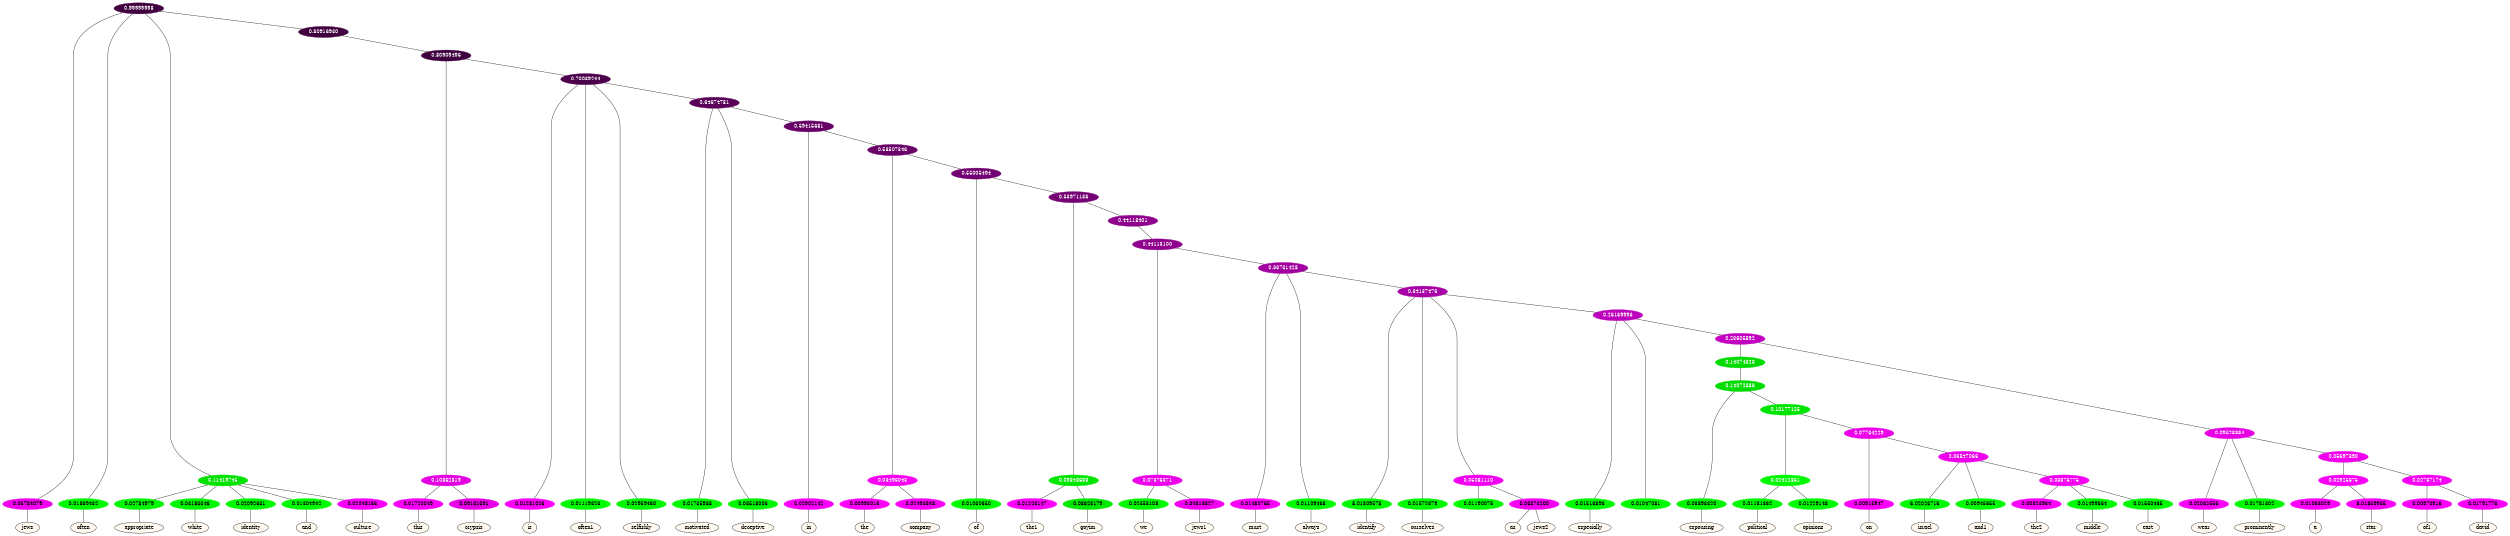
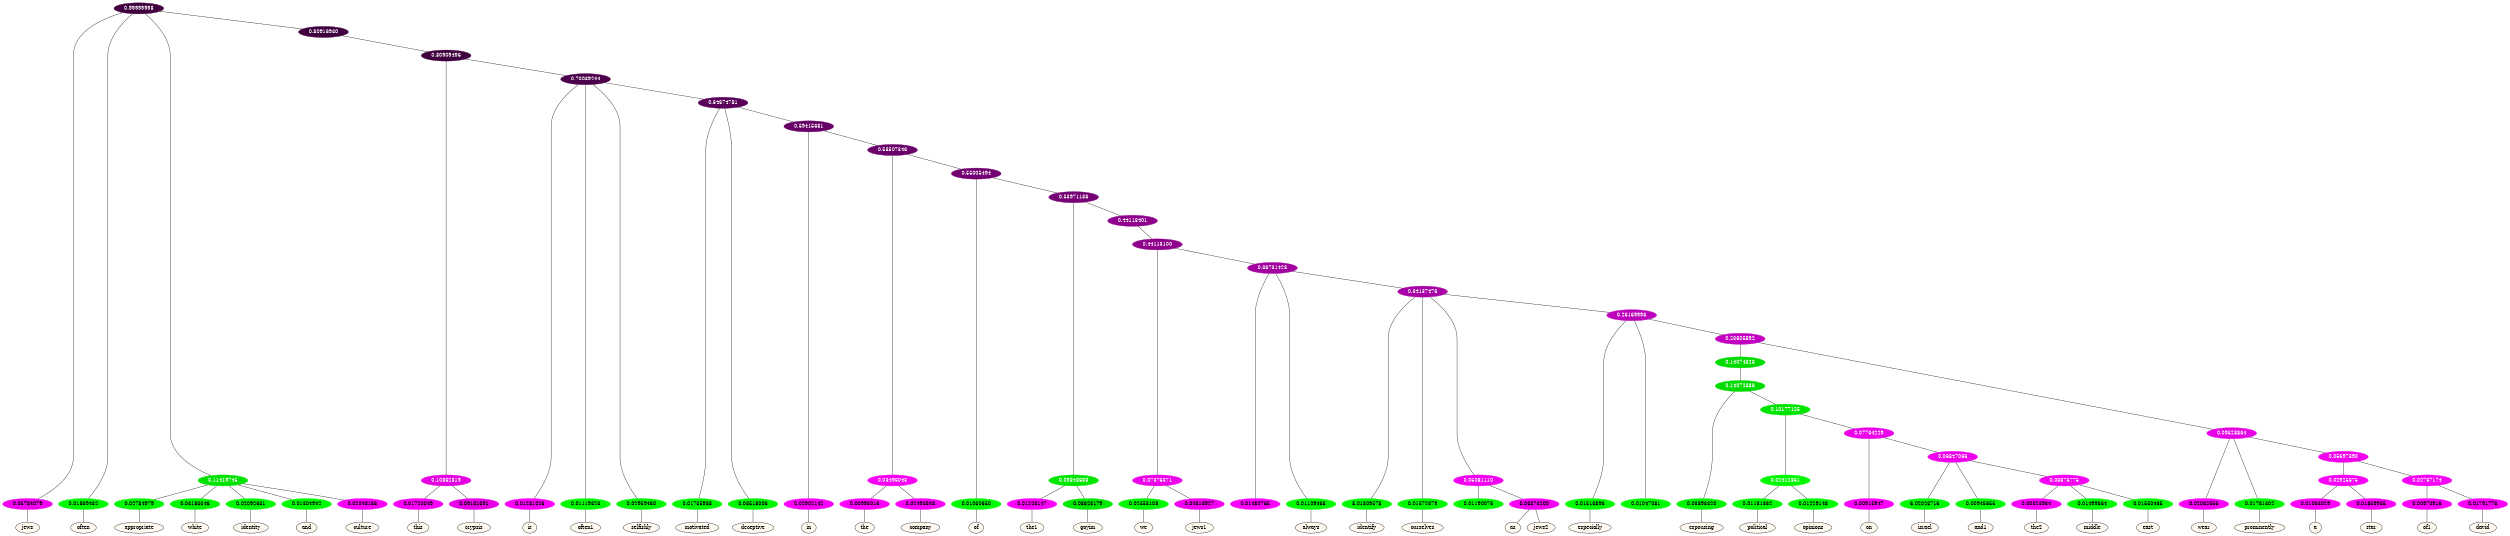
node "0.04816827": label "0.04816827" -> "0.04816927"
node "8.01859935": label "8.01859935" -> "0.01859935"
node "must": removed
